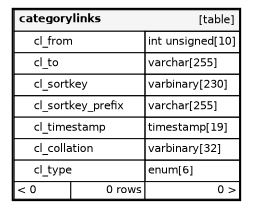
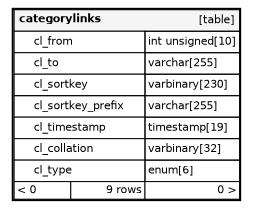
node "categorylinks": text "0 rows" -> "9 rows"
